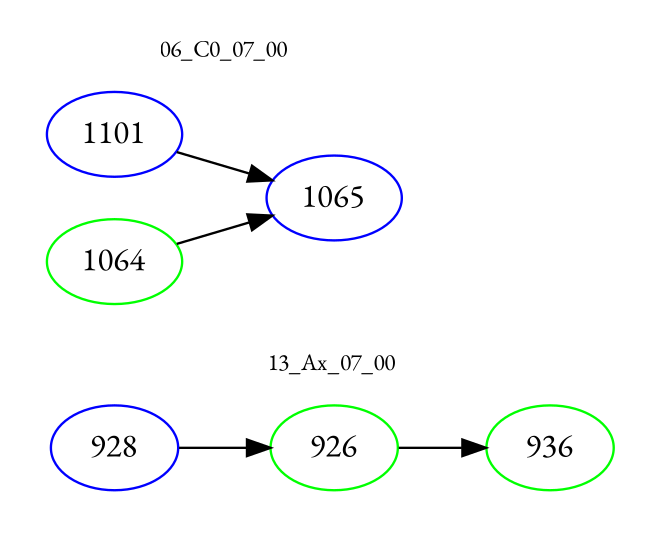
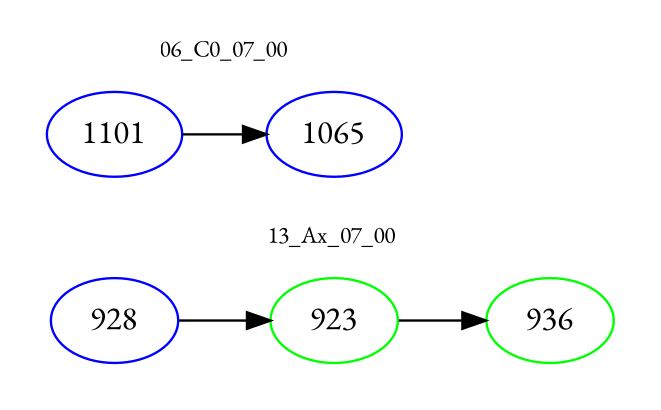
node "1064": removed
node "926": label "926" -> "923"
